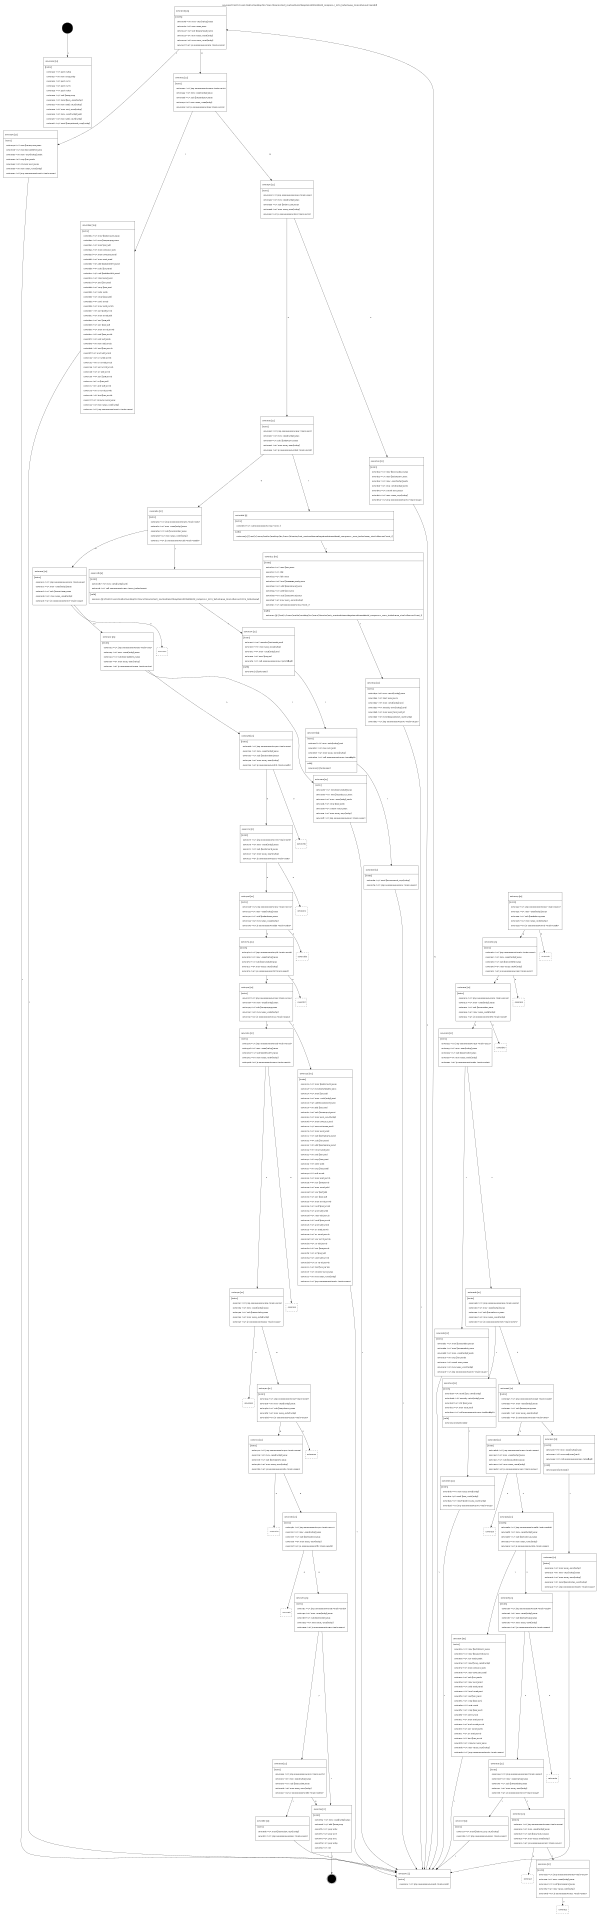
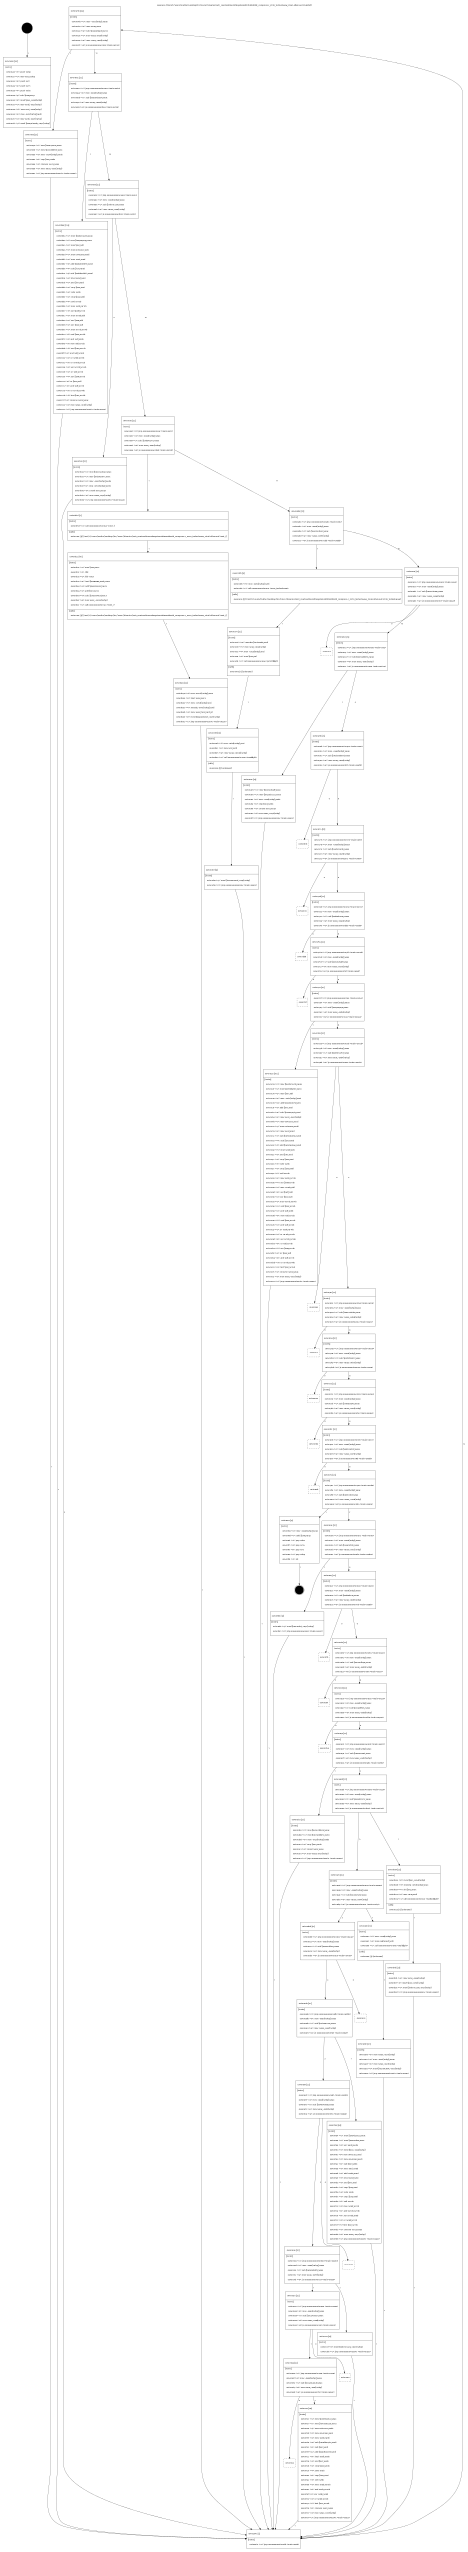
edge "0x40180e [25]" -> "0x401fea [17]": now "0x40180e [25]" -> "0x401827 [25]"
node "0x401f2c [88]": added
